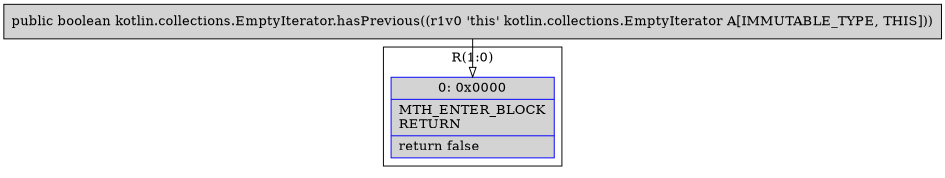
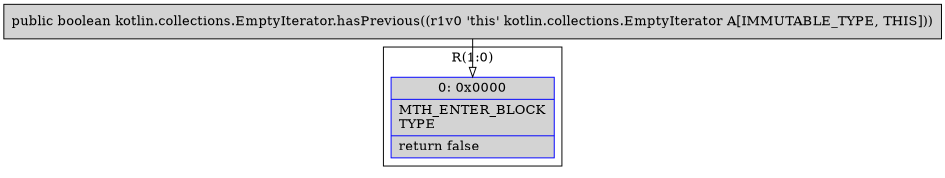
node "0: 0x0000": text "RETURN" -> "TYPE"
